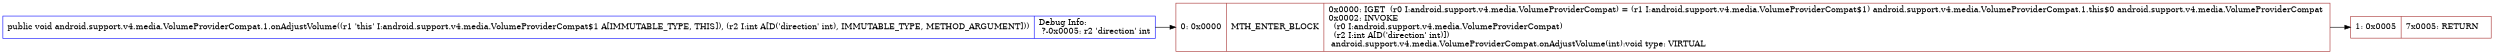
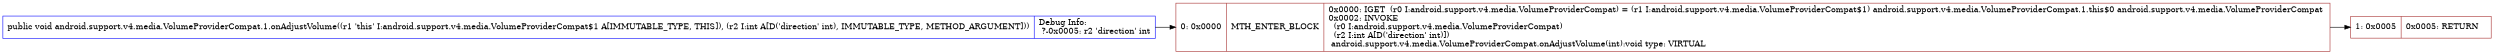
node "1: 0x0005": text "7x0005: RETURN" -> "0x0005: RETURN"
